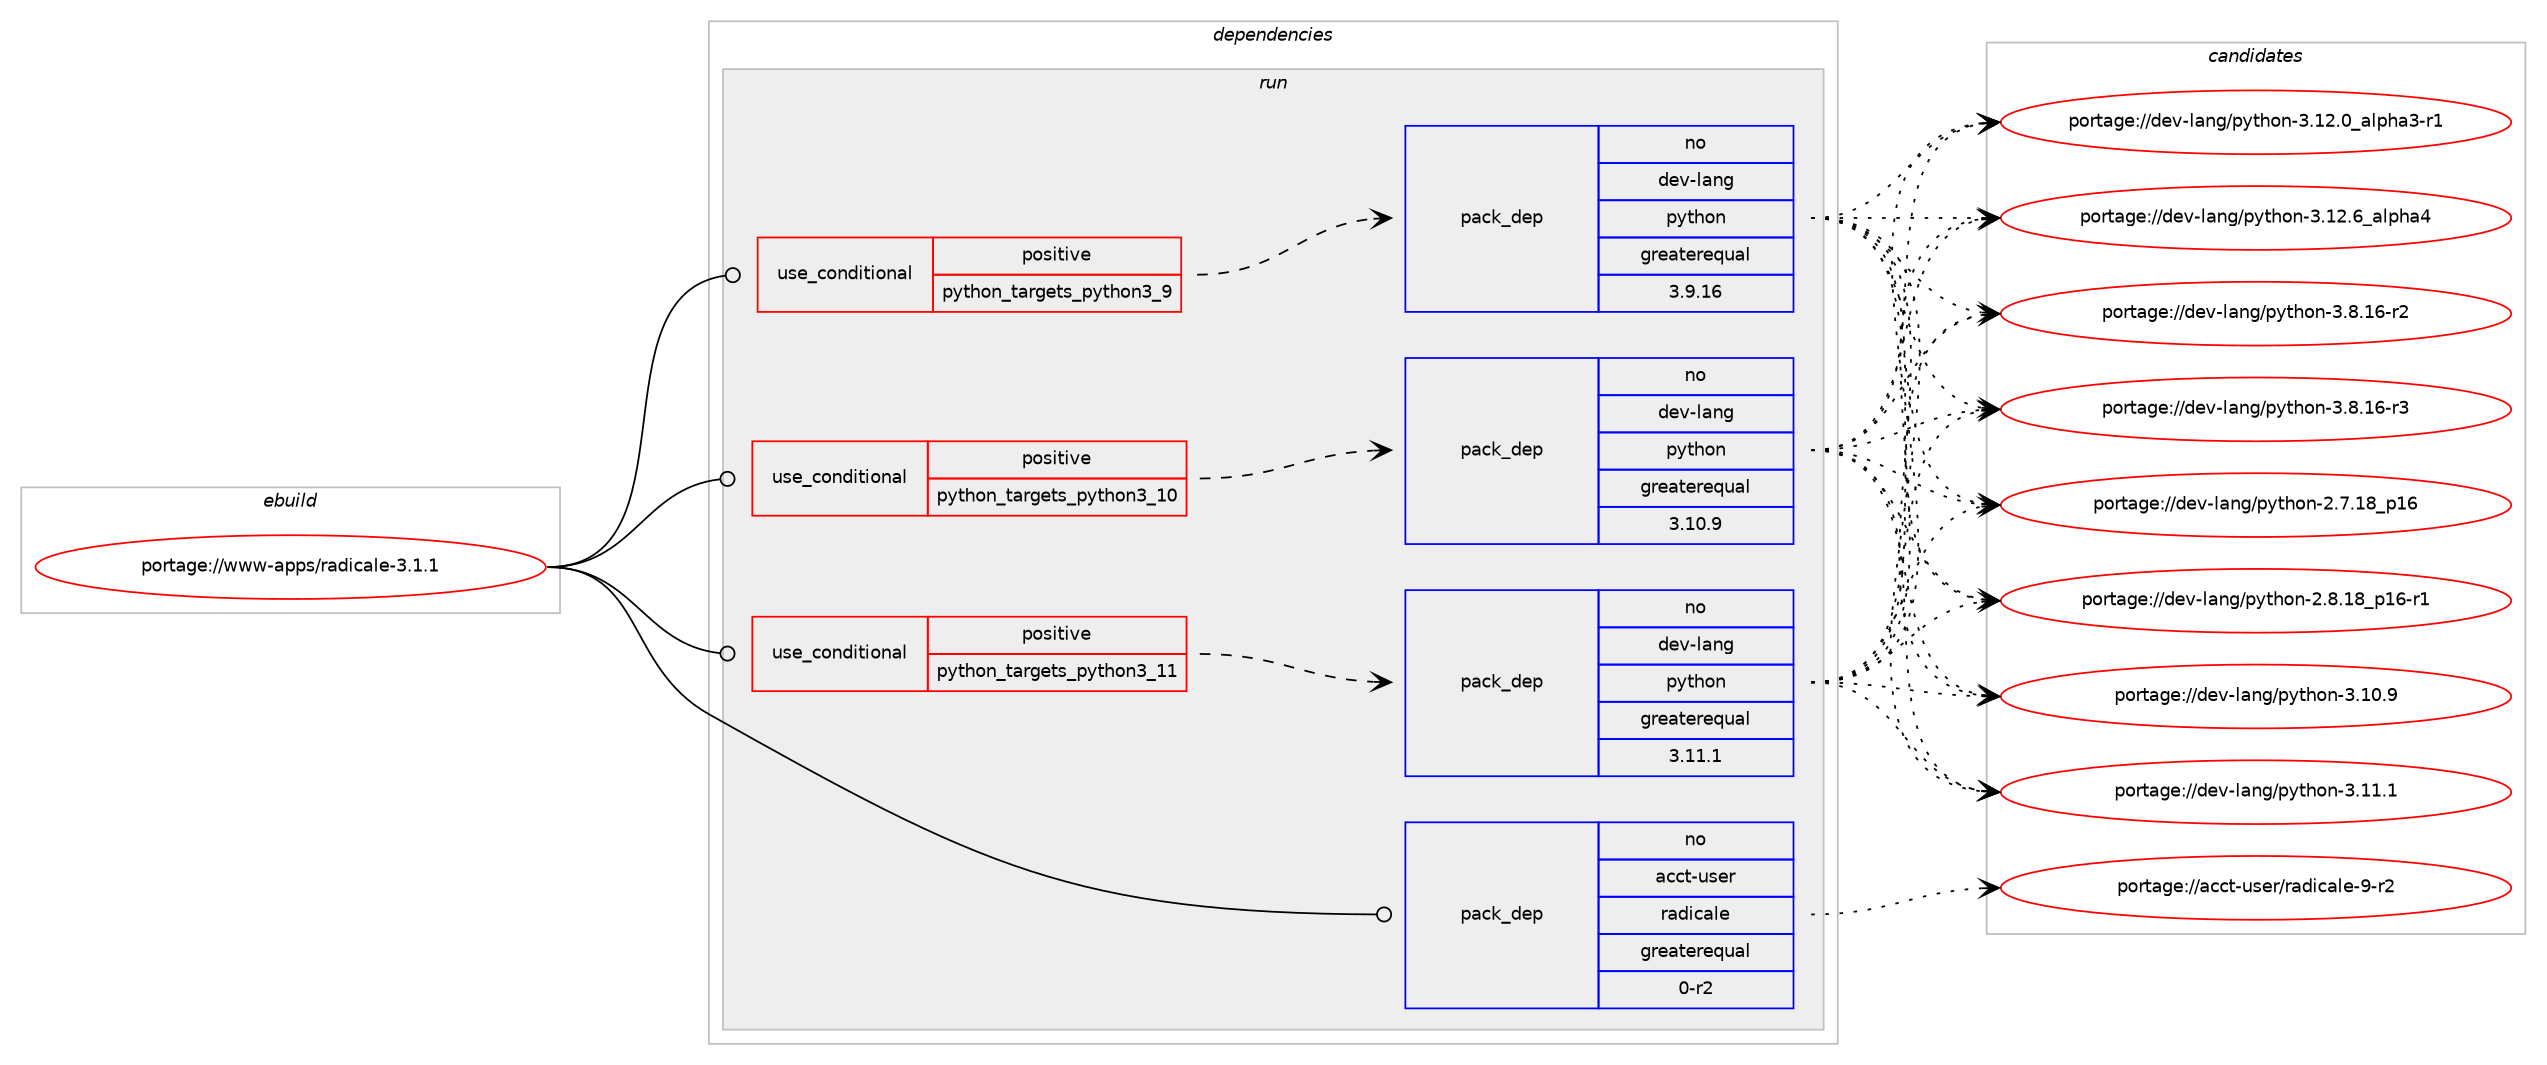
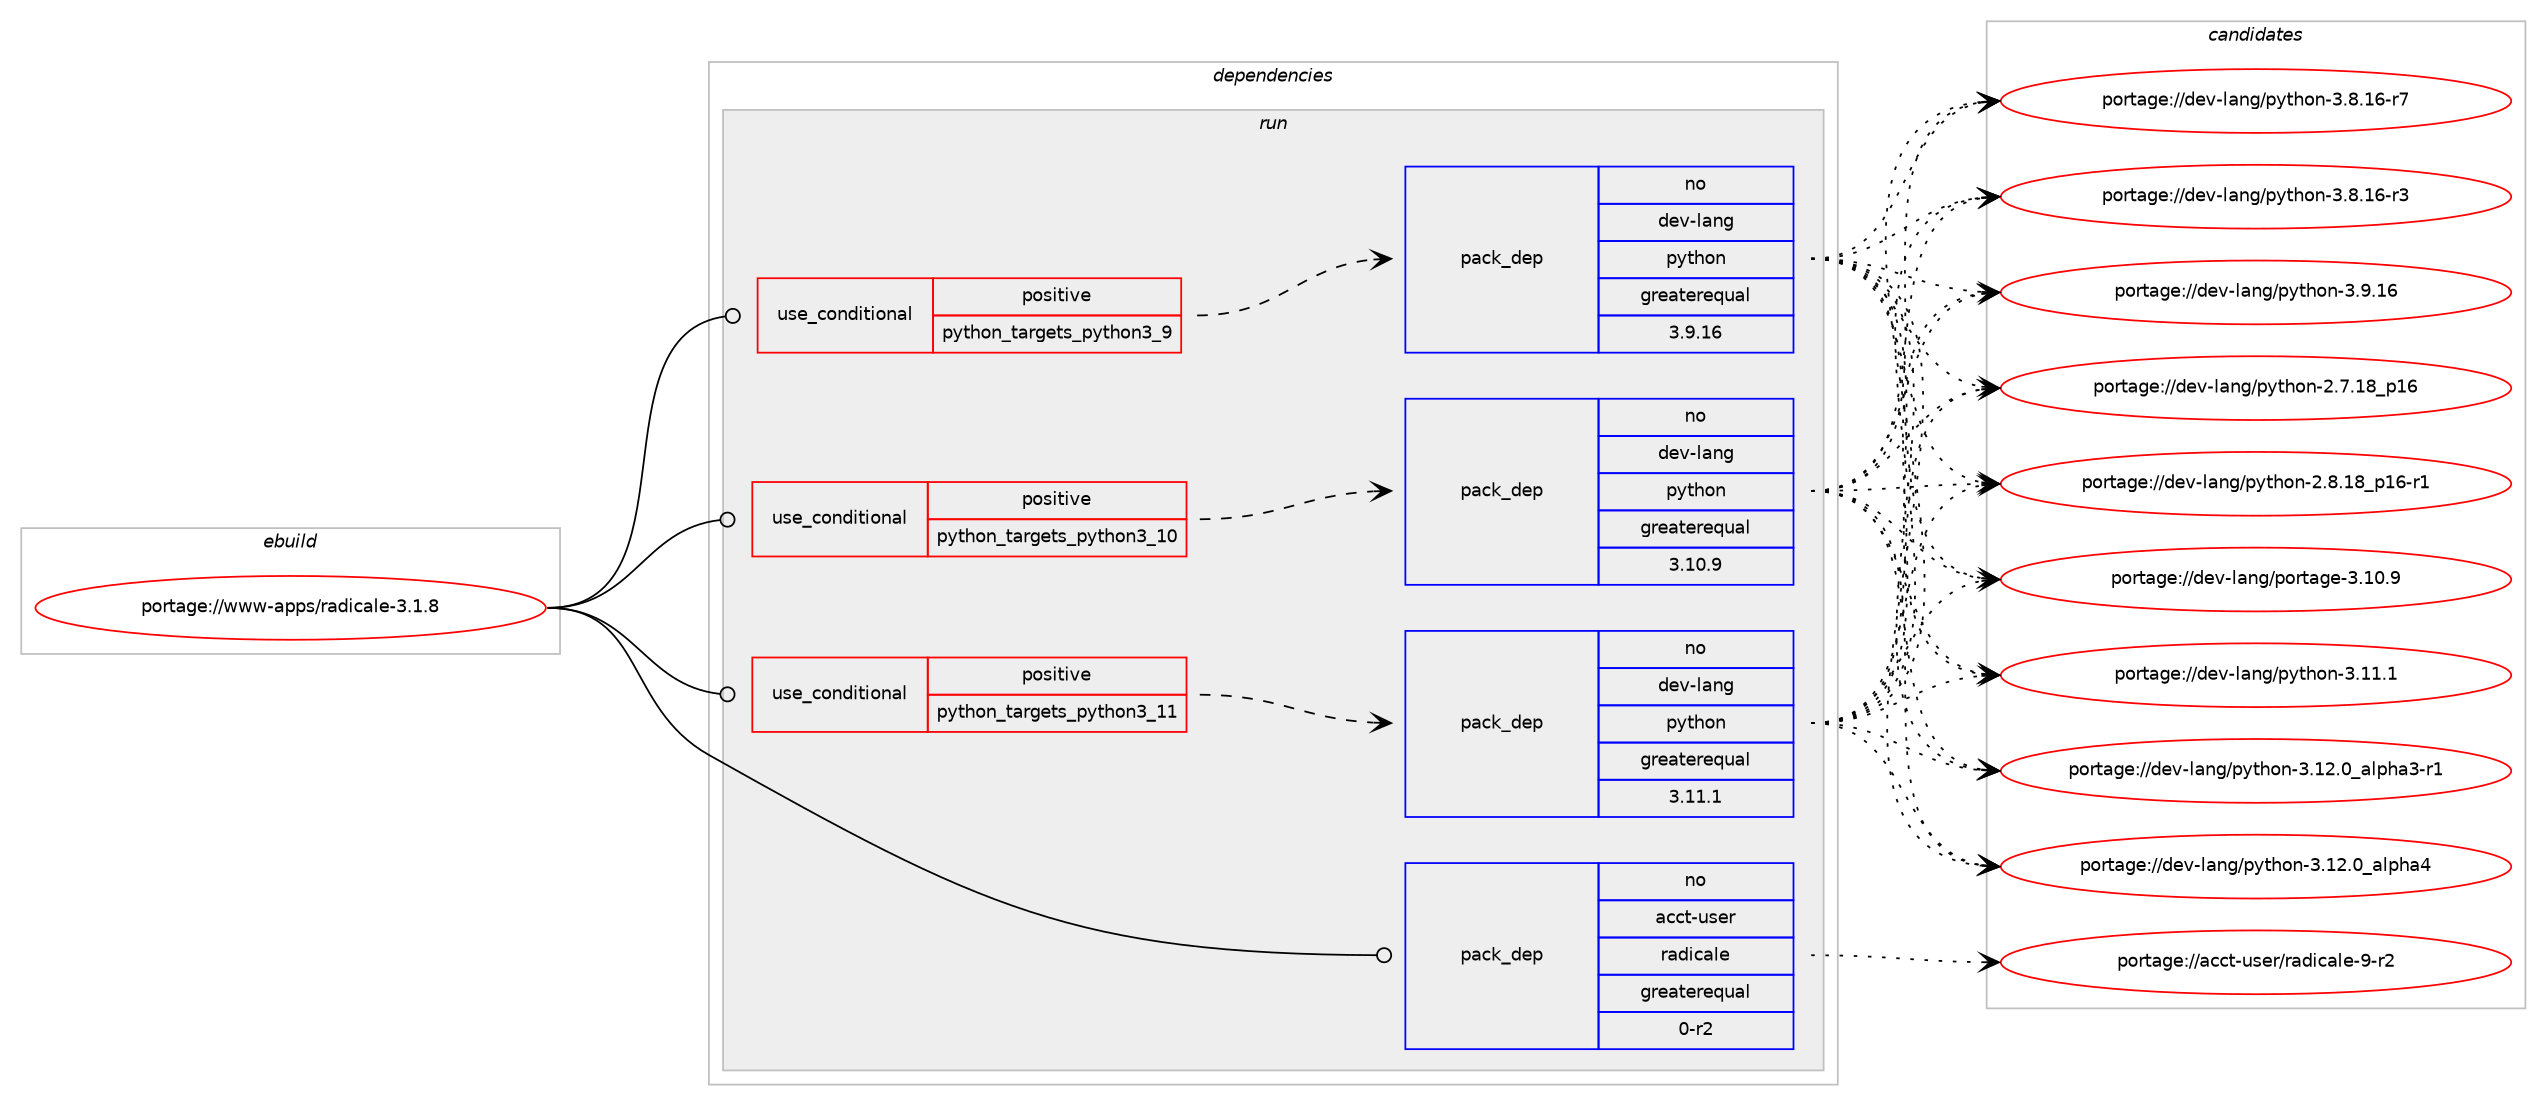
node "portage://dev-lang/python-3.12.6_alpha4": label "portage://dev-lang/python-3.12.6_alpha4" -> "portage://dev-lang/python-3.12.0_alpha4"
node "portage://dev-lang/python-3.9.16": added
node "portage://dev-lang/python-3.8.16-r2": label "portage://dev-lang/python-3.8.16-r2" -> "portage://dev-lang/python-3.8.16-r7"
node "portage://www-apps/radicale-3.1.1": label "portage://www-apps/radicale-3.1.1" -> "portage://www-apps/radicale-3.1.8"
node "portage://dev-lang/python-3.10.9": label "portage://dev-lang/python-3.10.9" -> "portage://dev-lang/portage-3.10.9"
